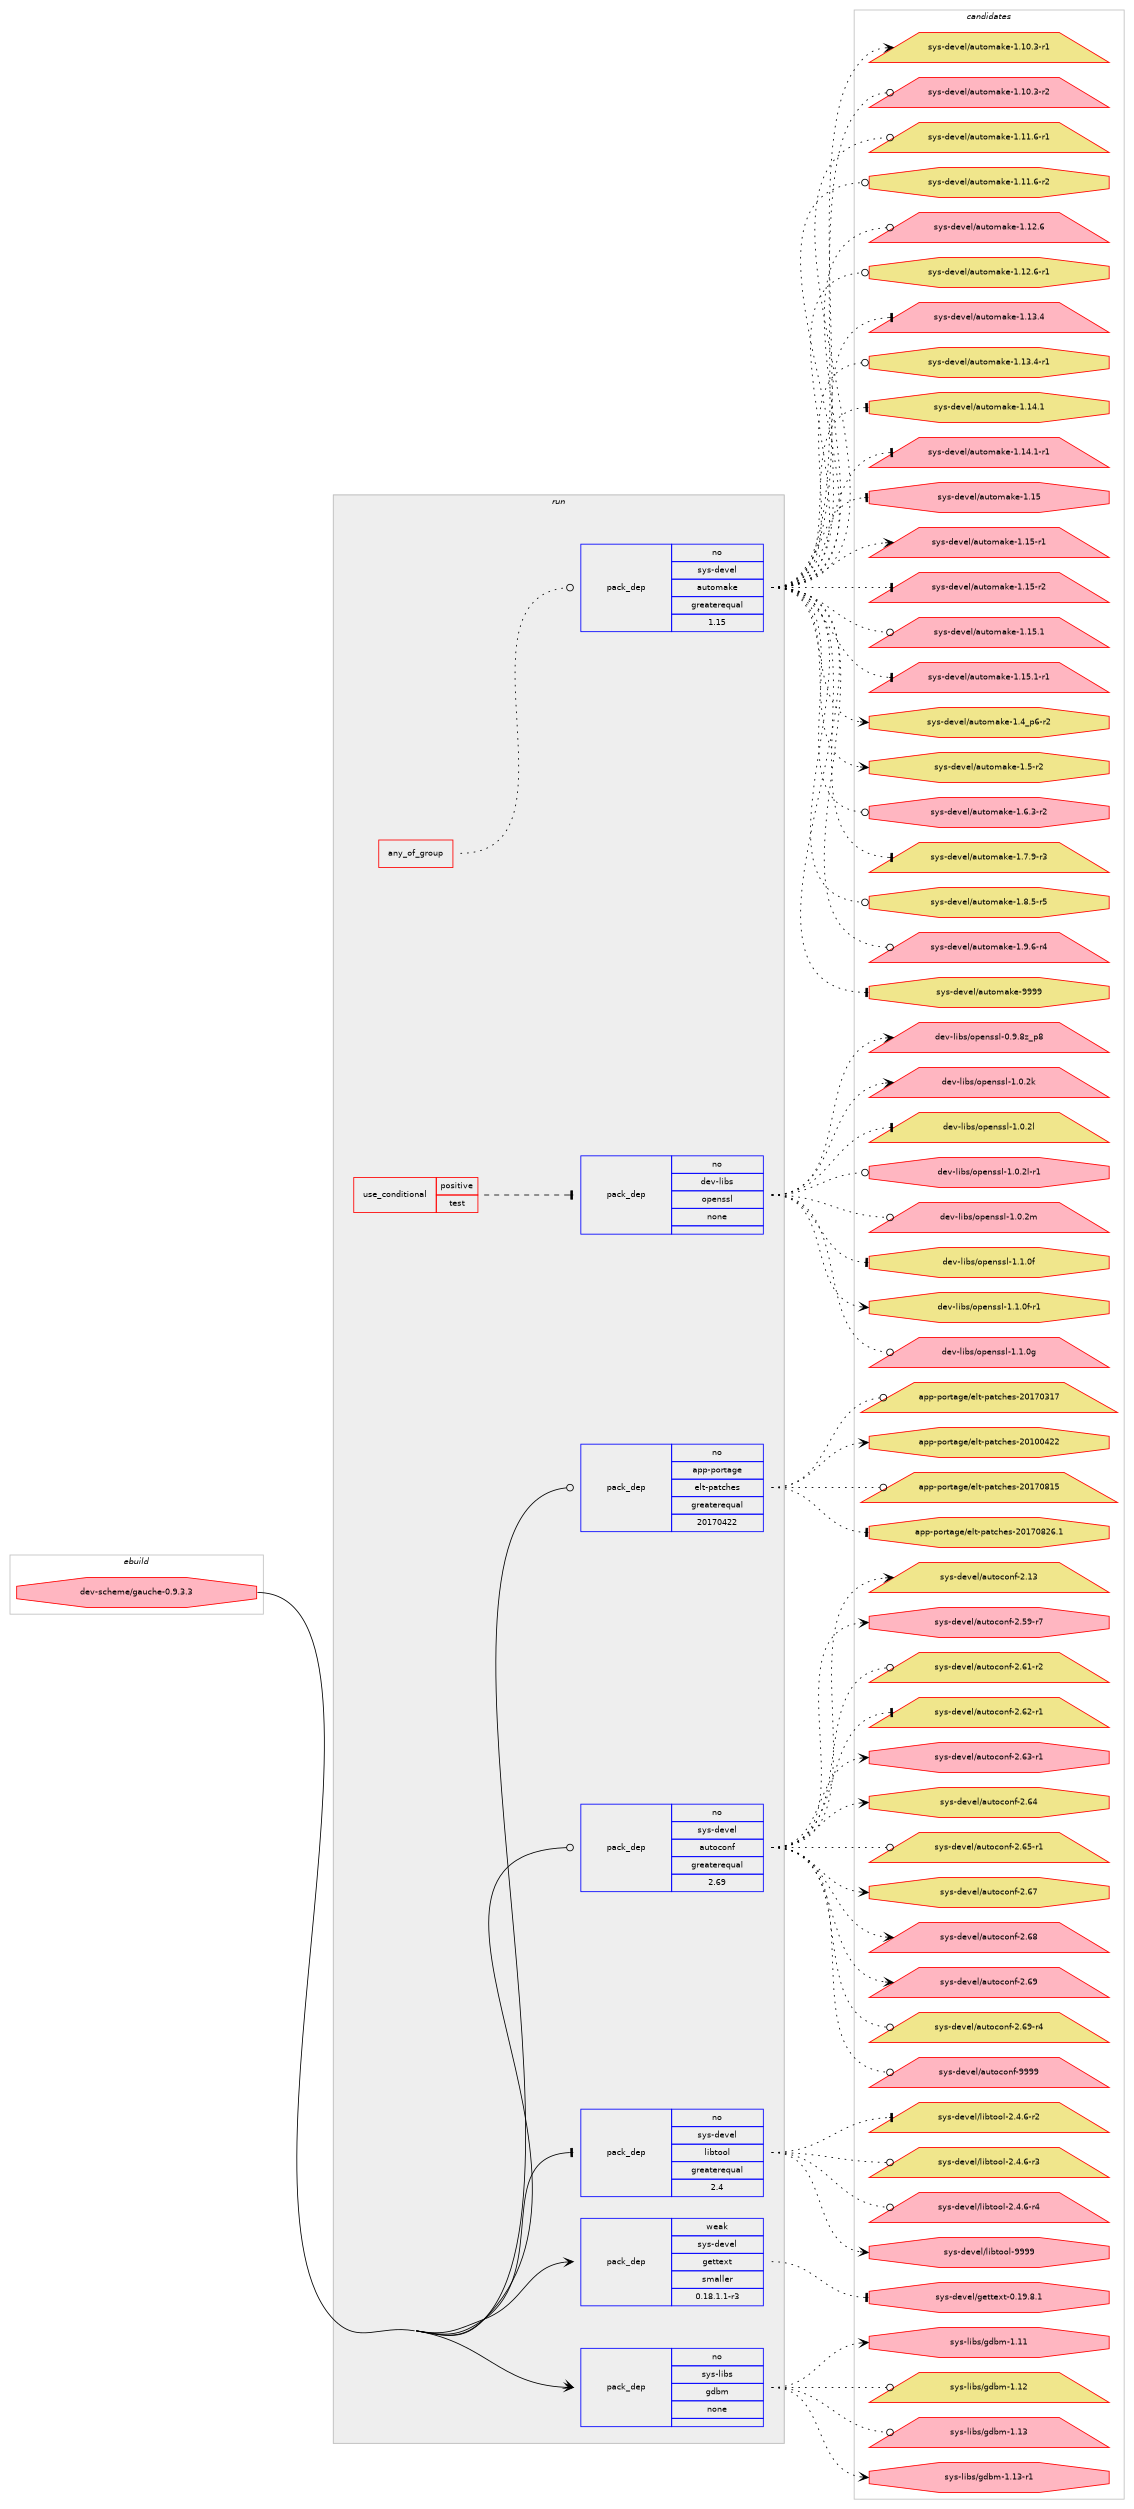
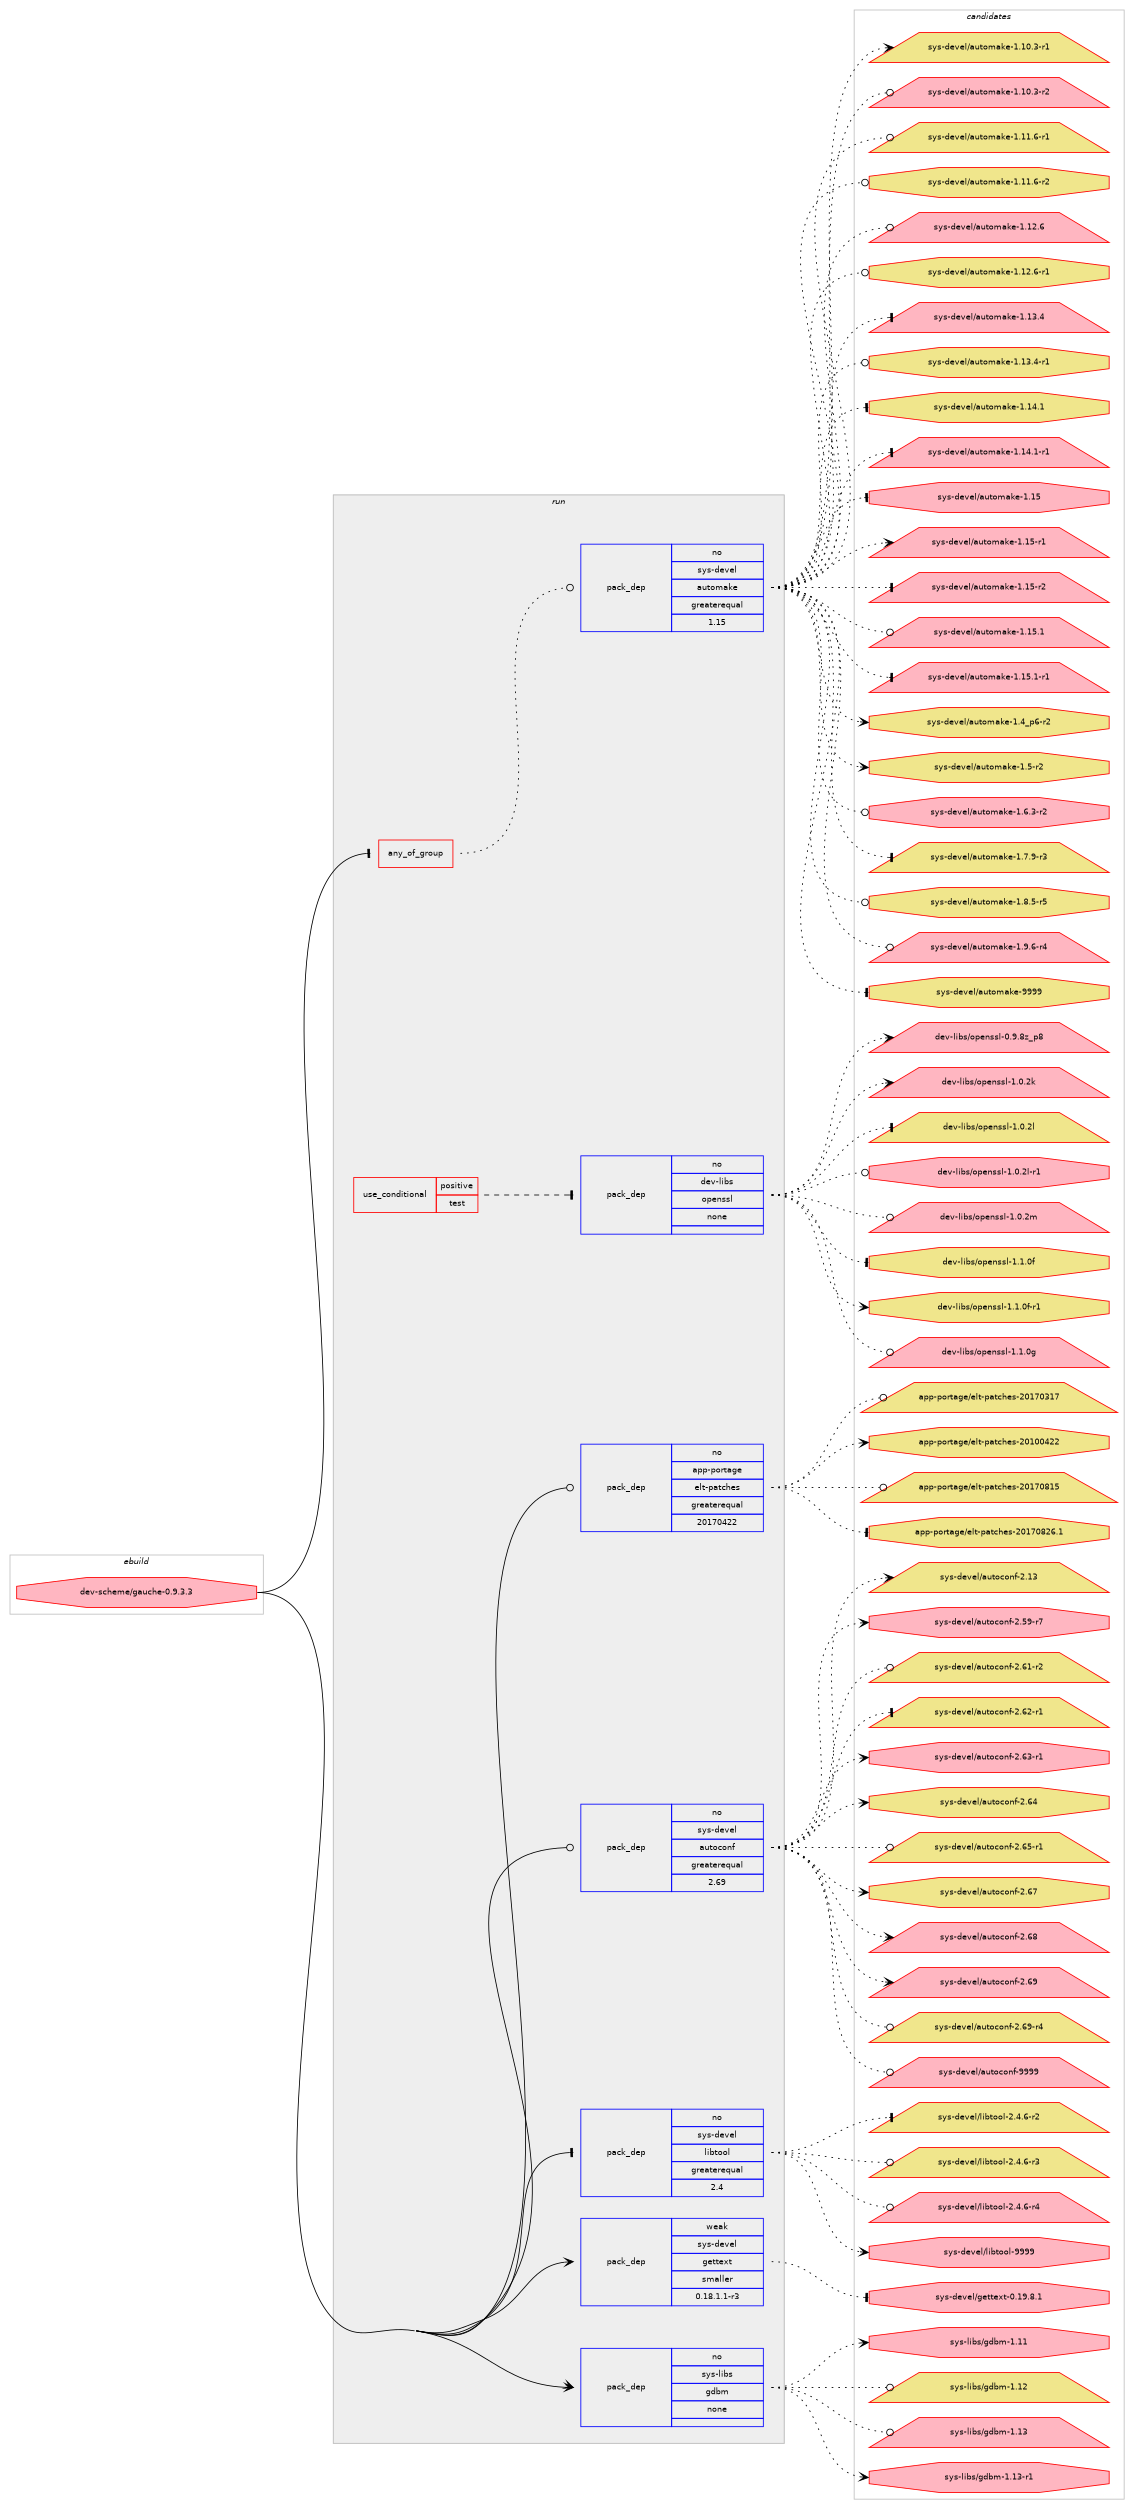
edge "dev-scheme/gauche-0.9.3.3" -> "any_of_group": added
